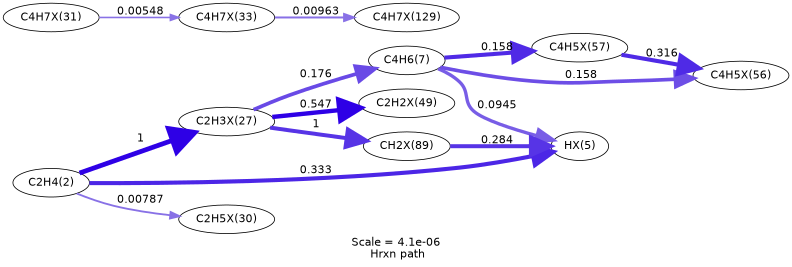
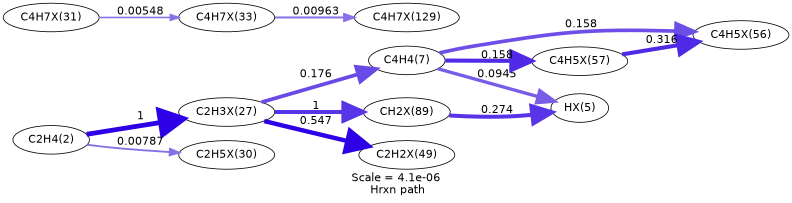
node "C4H6(7)": label "C4H6(7)" -> "C4H4(7)"
edge "CH2X(89)" -> "HX(5)": label " 0.284" -> " 0.274"
edge "C2H4(2)" -> "HX(5)": removed, label "0.333"
